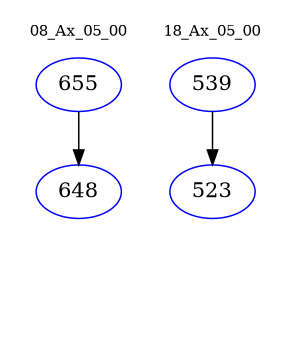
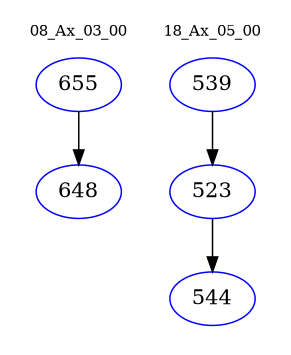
cluster "08_Ax_05_00": label "08_Ax_05_00" -> "08_Ax_03_00"
node "544": added
